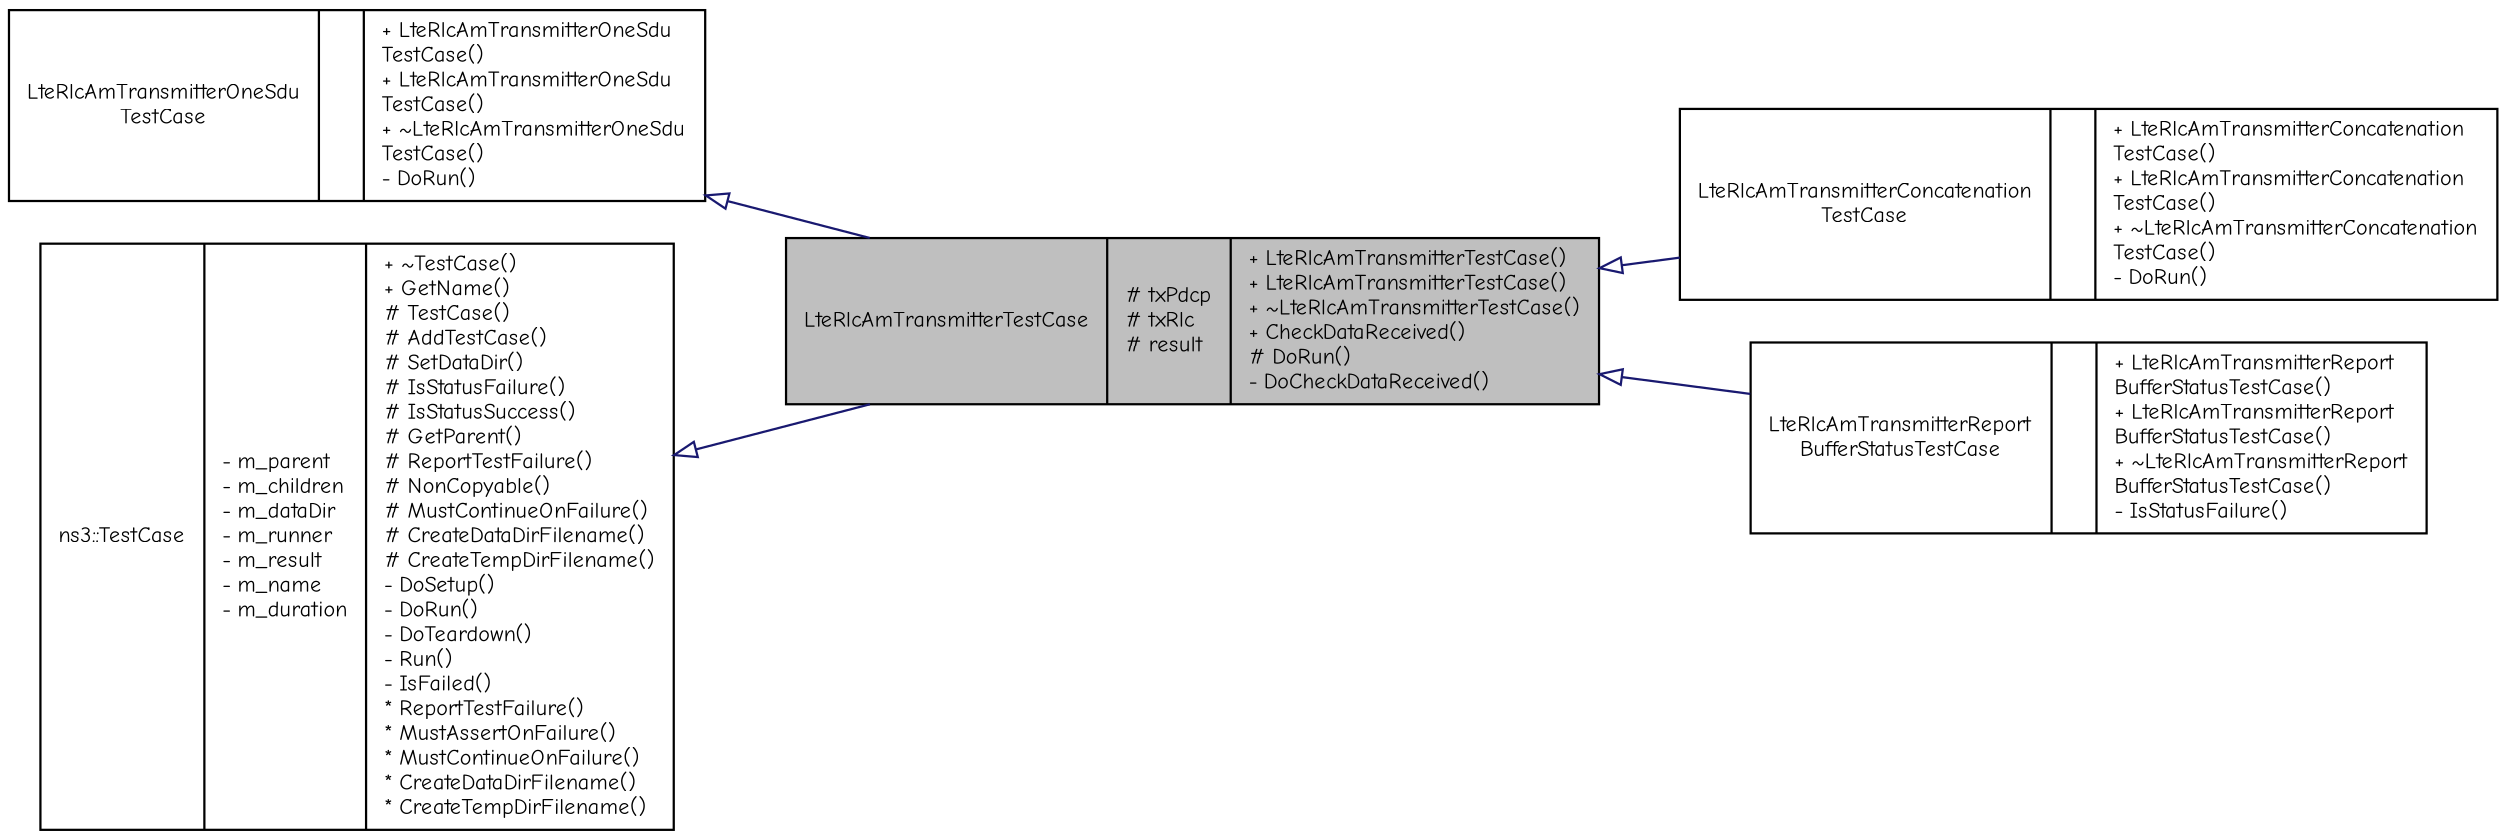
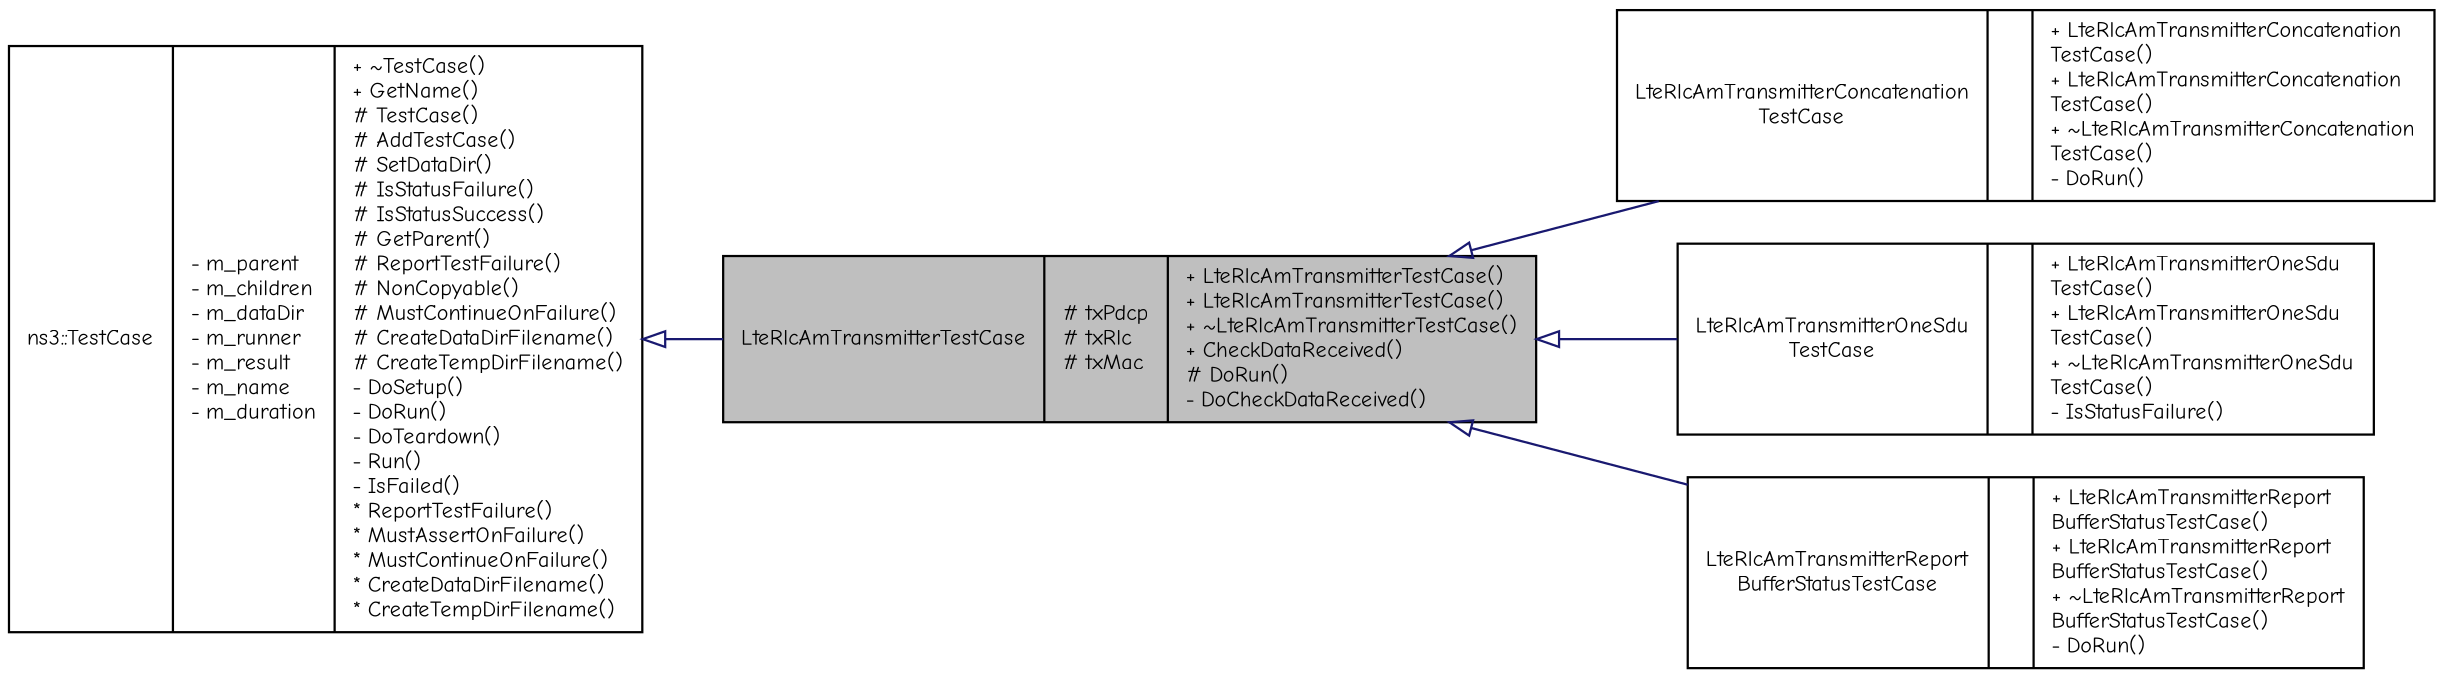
node "LteRlcAmTransmitterOneSdu": text "- DoRun()" -> "- IsStatusFailure()"
edge "LteRlcAmTransmitterTestCase" -> "LteRlcAmTransmitterOneSdu": reversed
node "LteRlcAmTransmitterTestCase": text "# result" -> "# txMac"
node "LteRlcAmTransmitterReport": text "- IsStatusFailure()" -> "- DoRun()"
